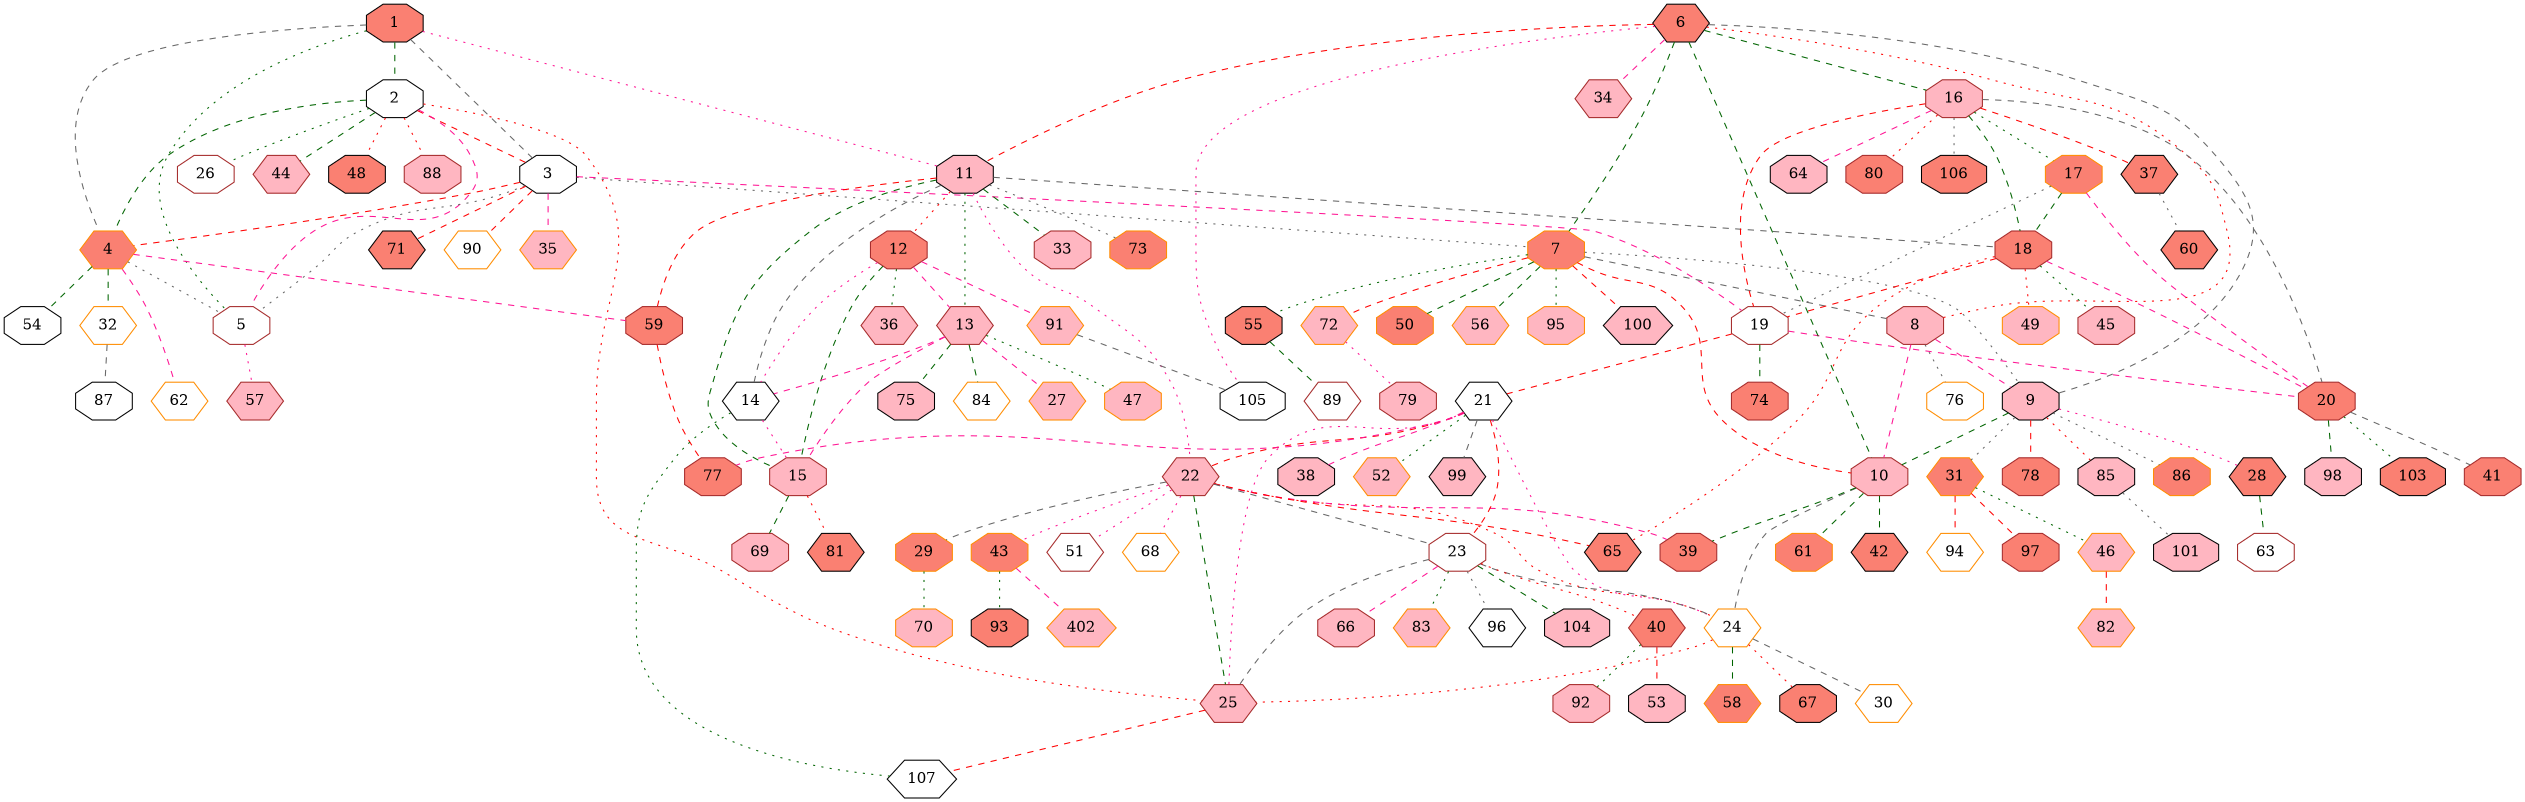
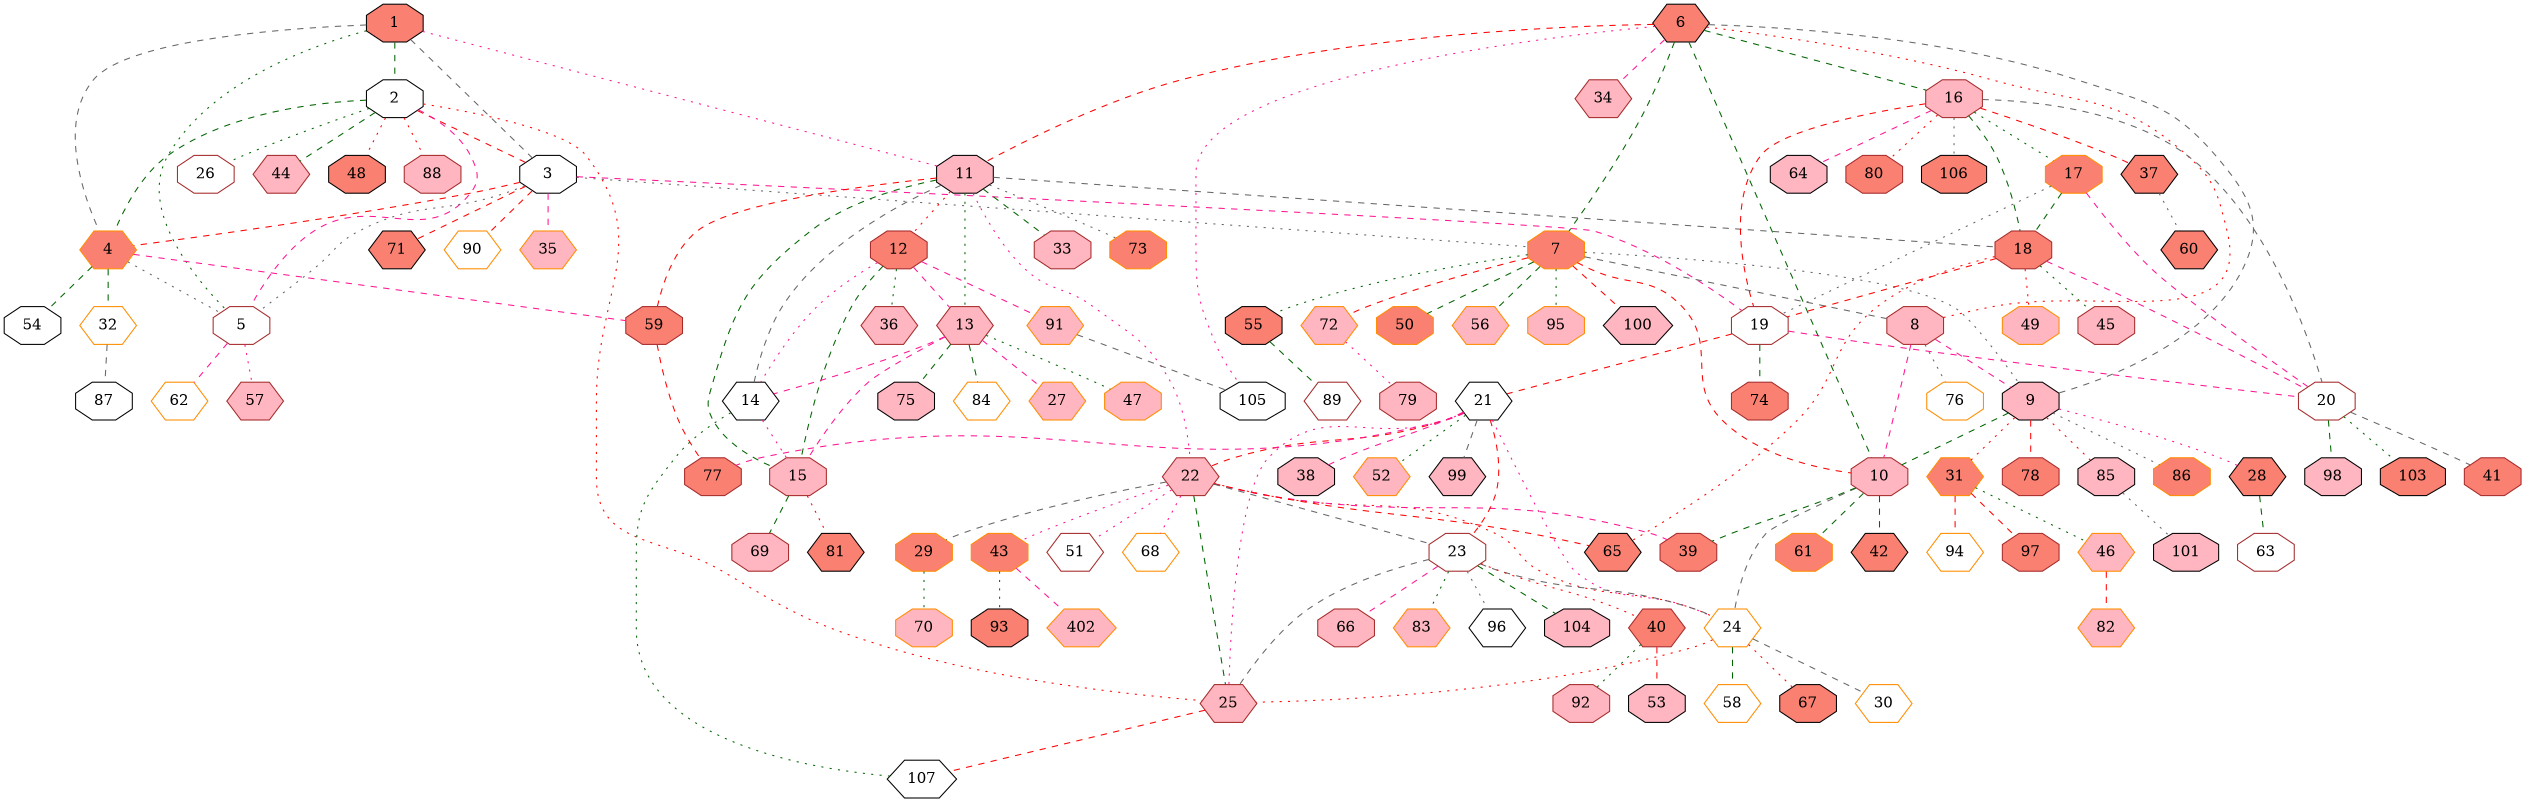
edge "4" -- "62": now "5" -- "62"
node "20": fillcolor salmon -> white
edge "9" -- "31": color gray40 -> red
node "58": fillcolor salmon -> white
